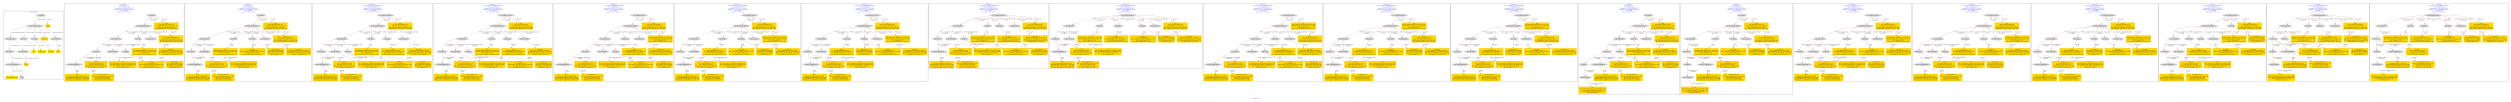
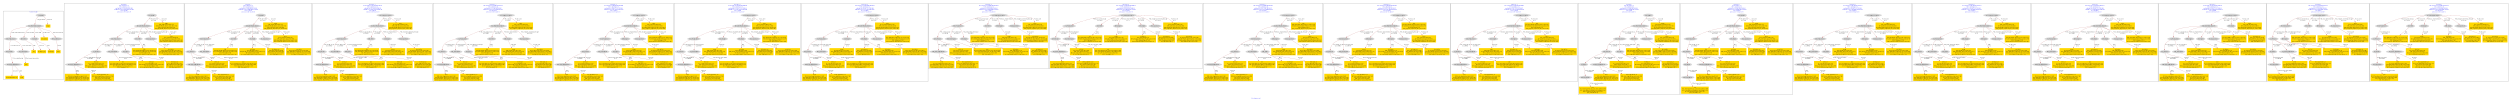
node "artist": fillcolor lightgray -> gold
